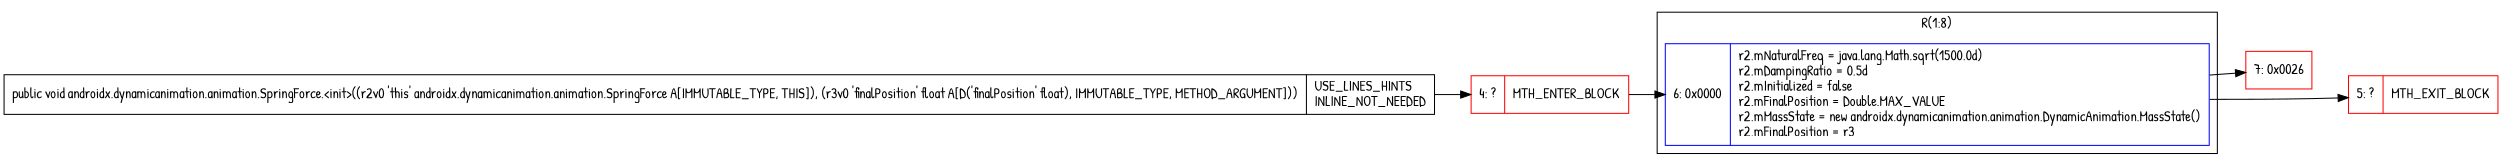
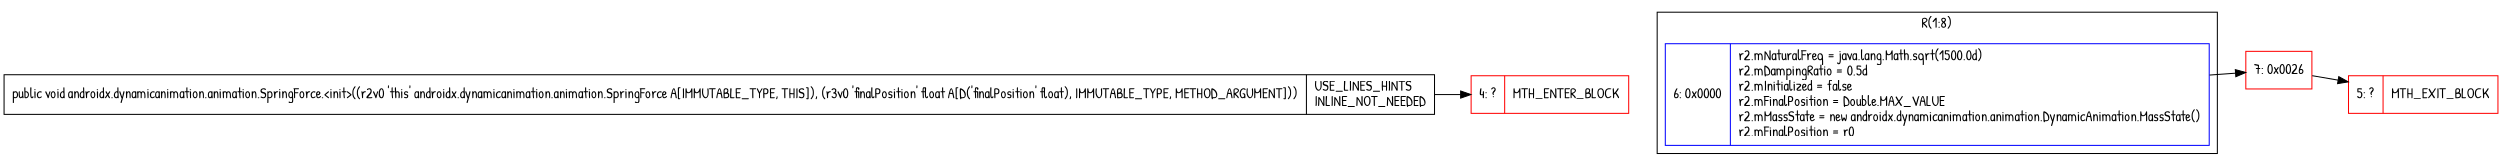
edge "4: ?" -> "6: 0x0000": removed
edge "6: 0x0000" -> "5: ?": now "7: 0x0026" -> "5: ?"
node "6: 0x0000": text "r2.mFinalPosition = r3" -> "r2.mFinalPosition = r0"
